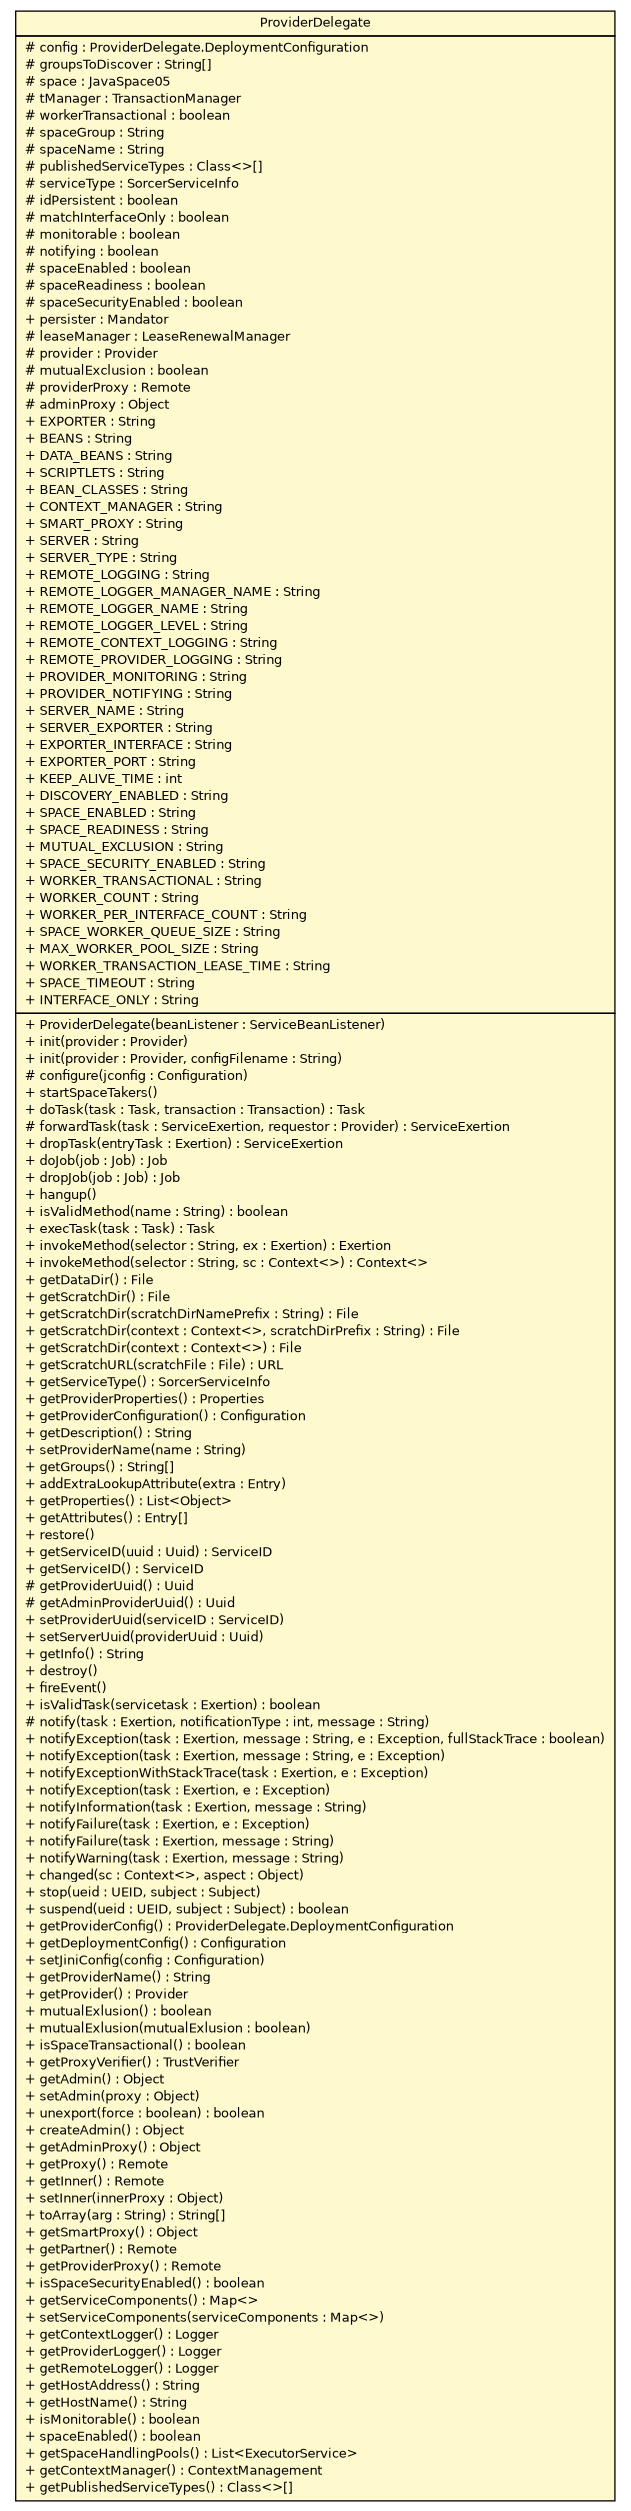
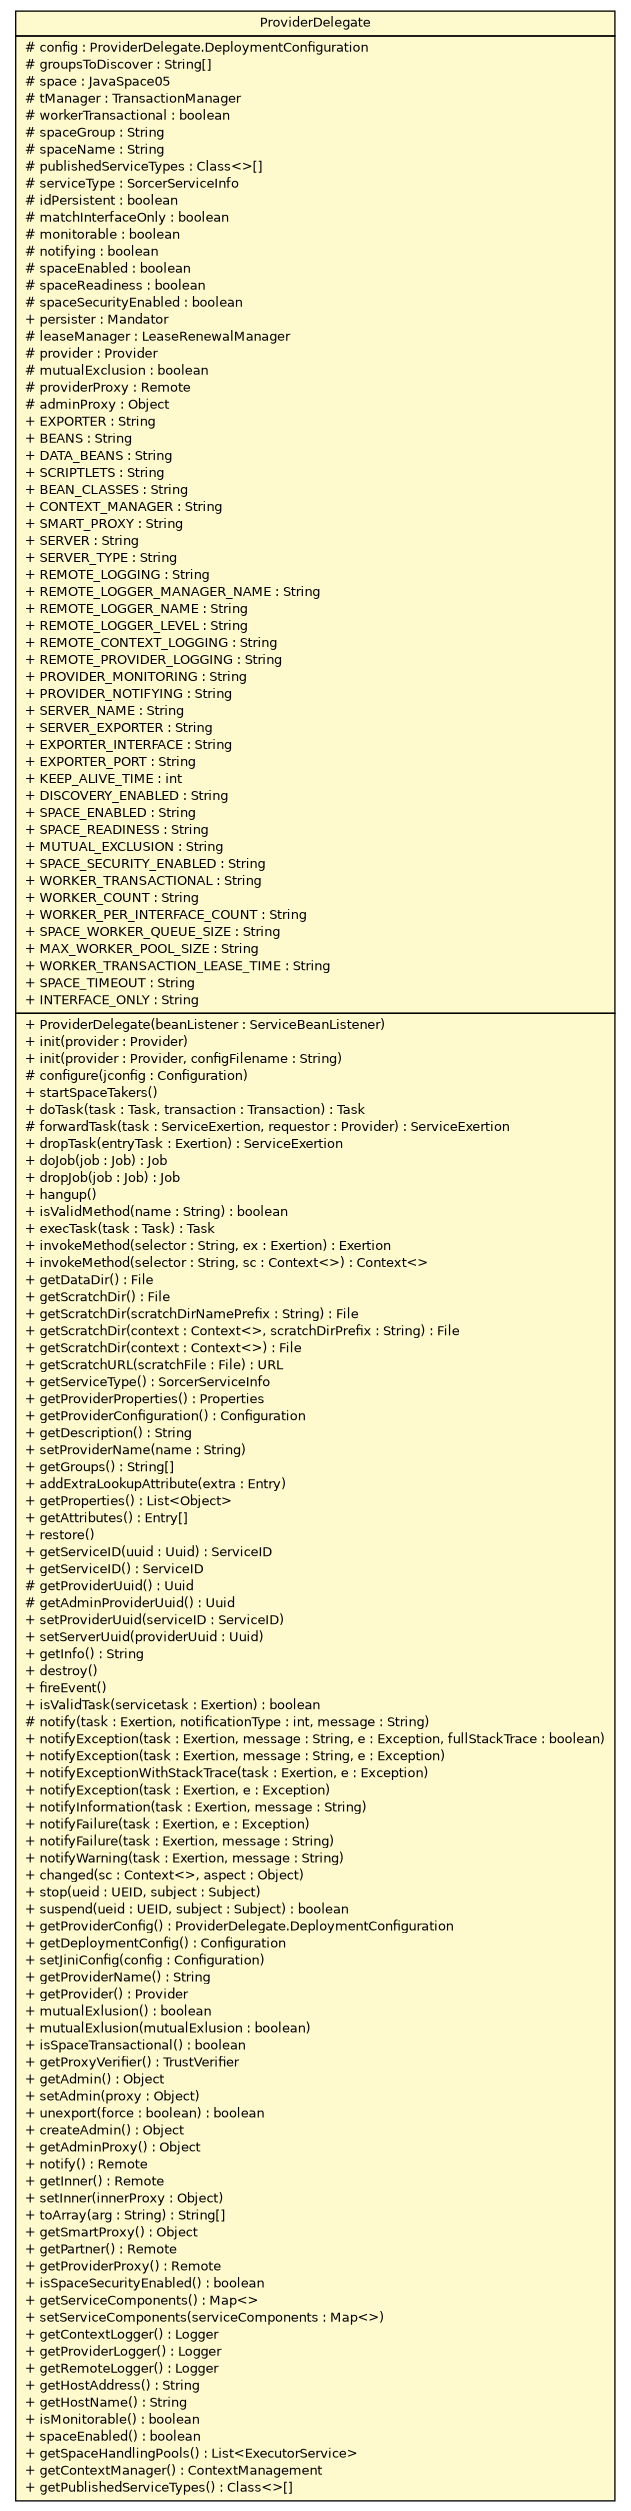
node "ProviderDelegate": text "+ getProxy() : Remote" -> "+ notify() : Remote"
